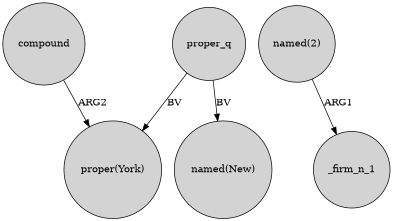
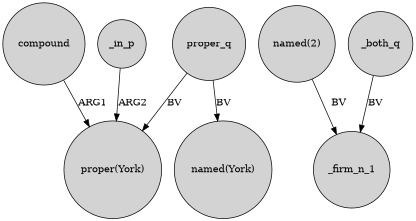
node "_in_p": added
node "_both_q": added
edge "compound" -> "proper(York)": label "ARG2" -> "ARG1"
edge "named(2)" -> "_firm_n_1": label "ARG1" -> "BV"
node "named(New)": label "named(New)" -> "named(York)"
